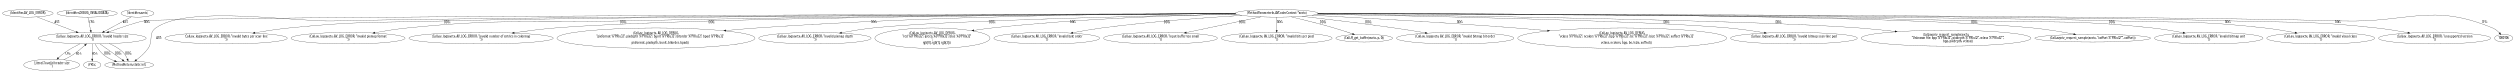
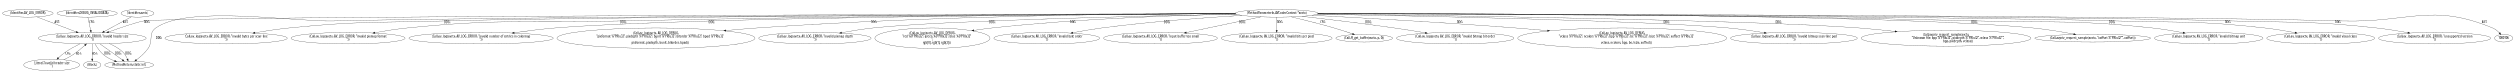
edge "(MethodParameterIn,AVCodecContext *avctx)" -> "(Call,ff_get_buffer(avctx, p, 0))": label "DDG: " -> "CFG: "
edge "(MethodParameterIn,AVCodecContext *avctx)" -> "1000106": label "CFG: " -> "AST: "
edge "(MethodParameterIn,AVCodecContext *avctx)" -> "(MethodReturn,static int)": label "AST: " -> "DDG: "
node "(PRIx,)": label "(PRIx,)" -> "(Block,)"
